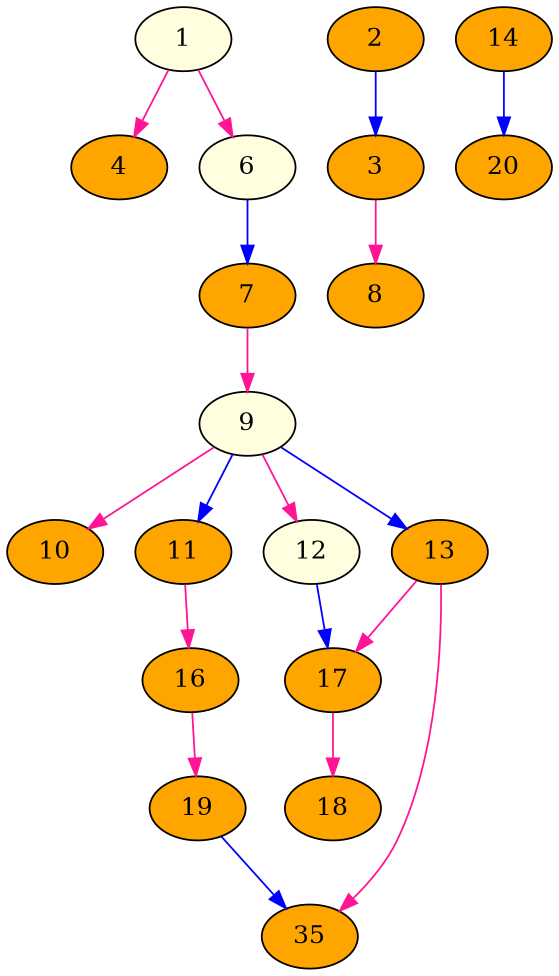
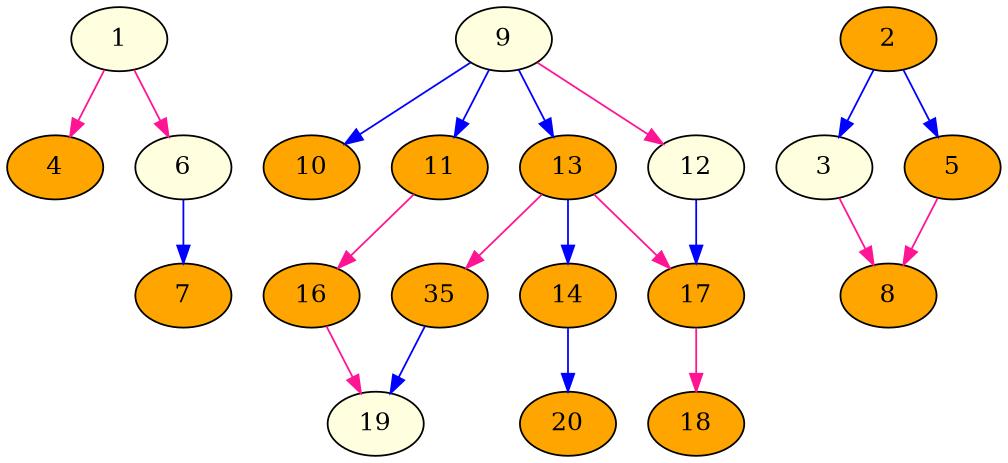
node "3": fillcolor orange -> lightyellow
node "5": added
edge "13" -> "14": added
edge "7" -> "9": removed
edge "9" -> "10": color deeppink -> blue
node "19": fillcolor orange -> lightyellow
edge "19" -> "35": reversed
